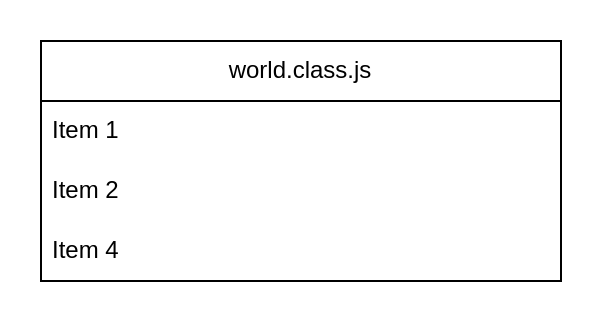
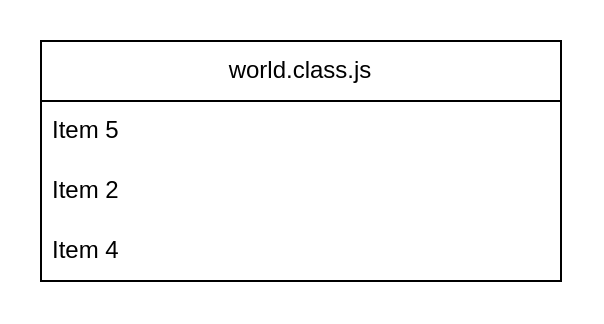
node "Item 1": label "Item 1" -> "Item 5"
